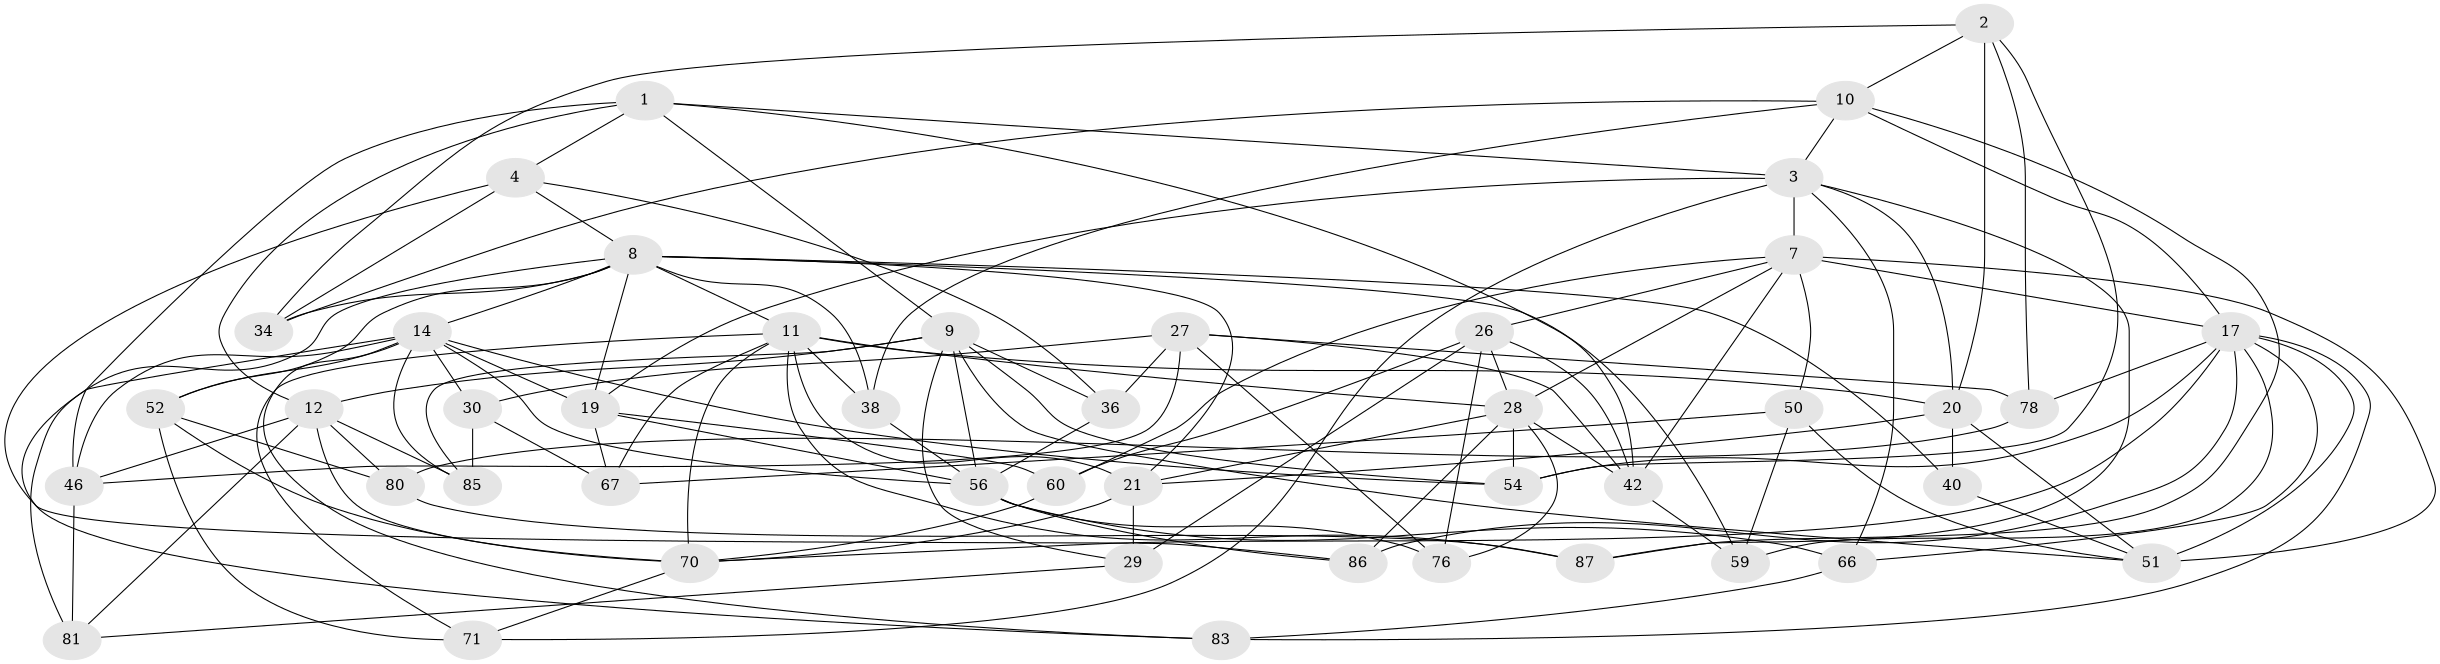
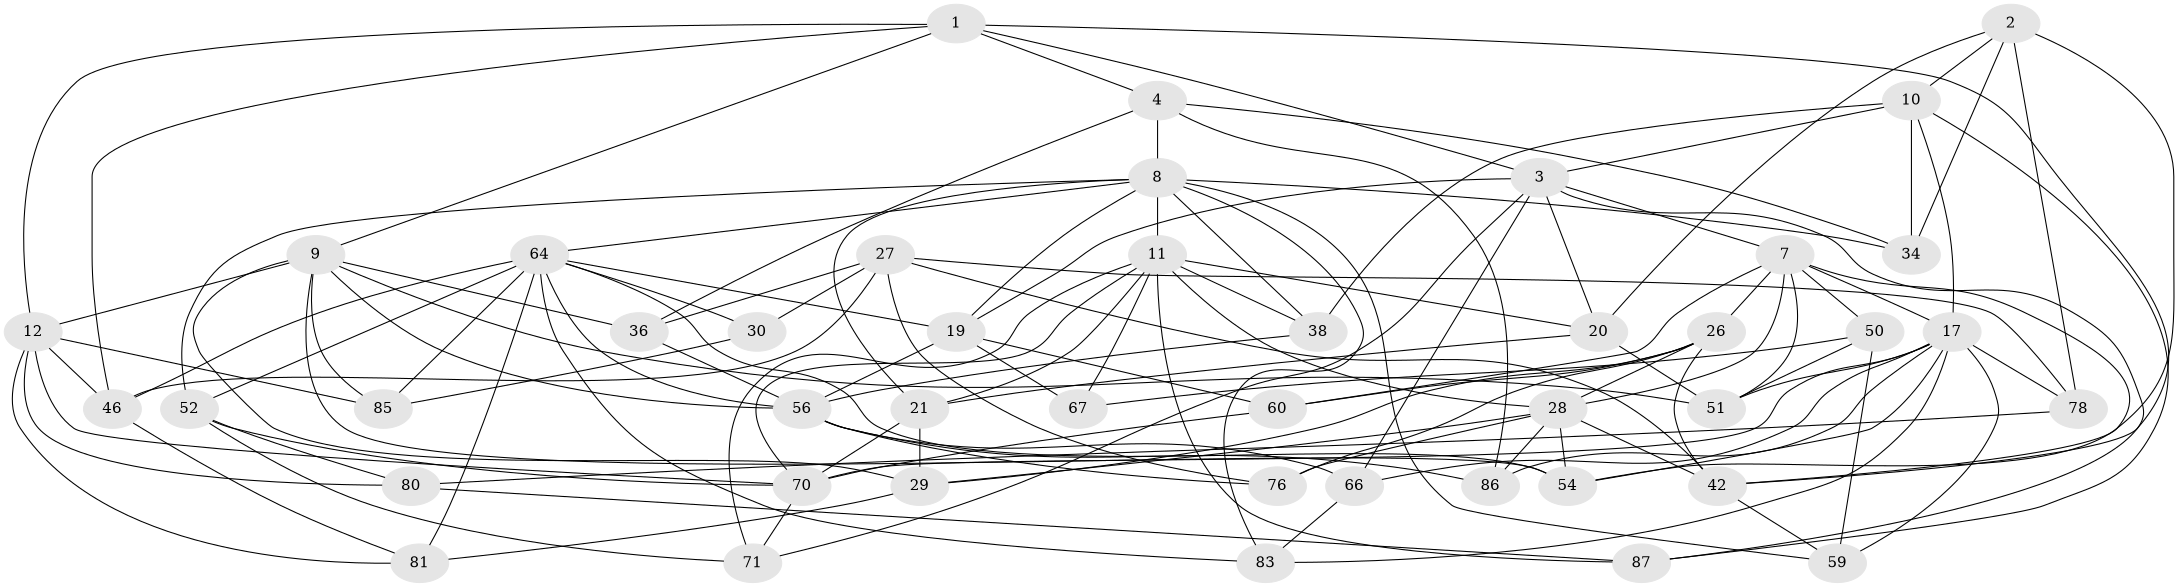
node "14": label "14" -> "64"
edge "30" -- "67": removed
edge "28" -- "21": now "28" -- "29"
node "40": removed
